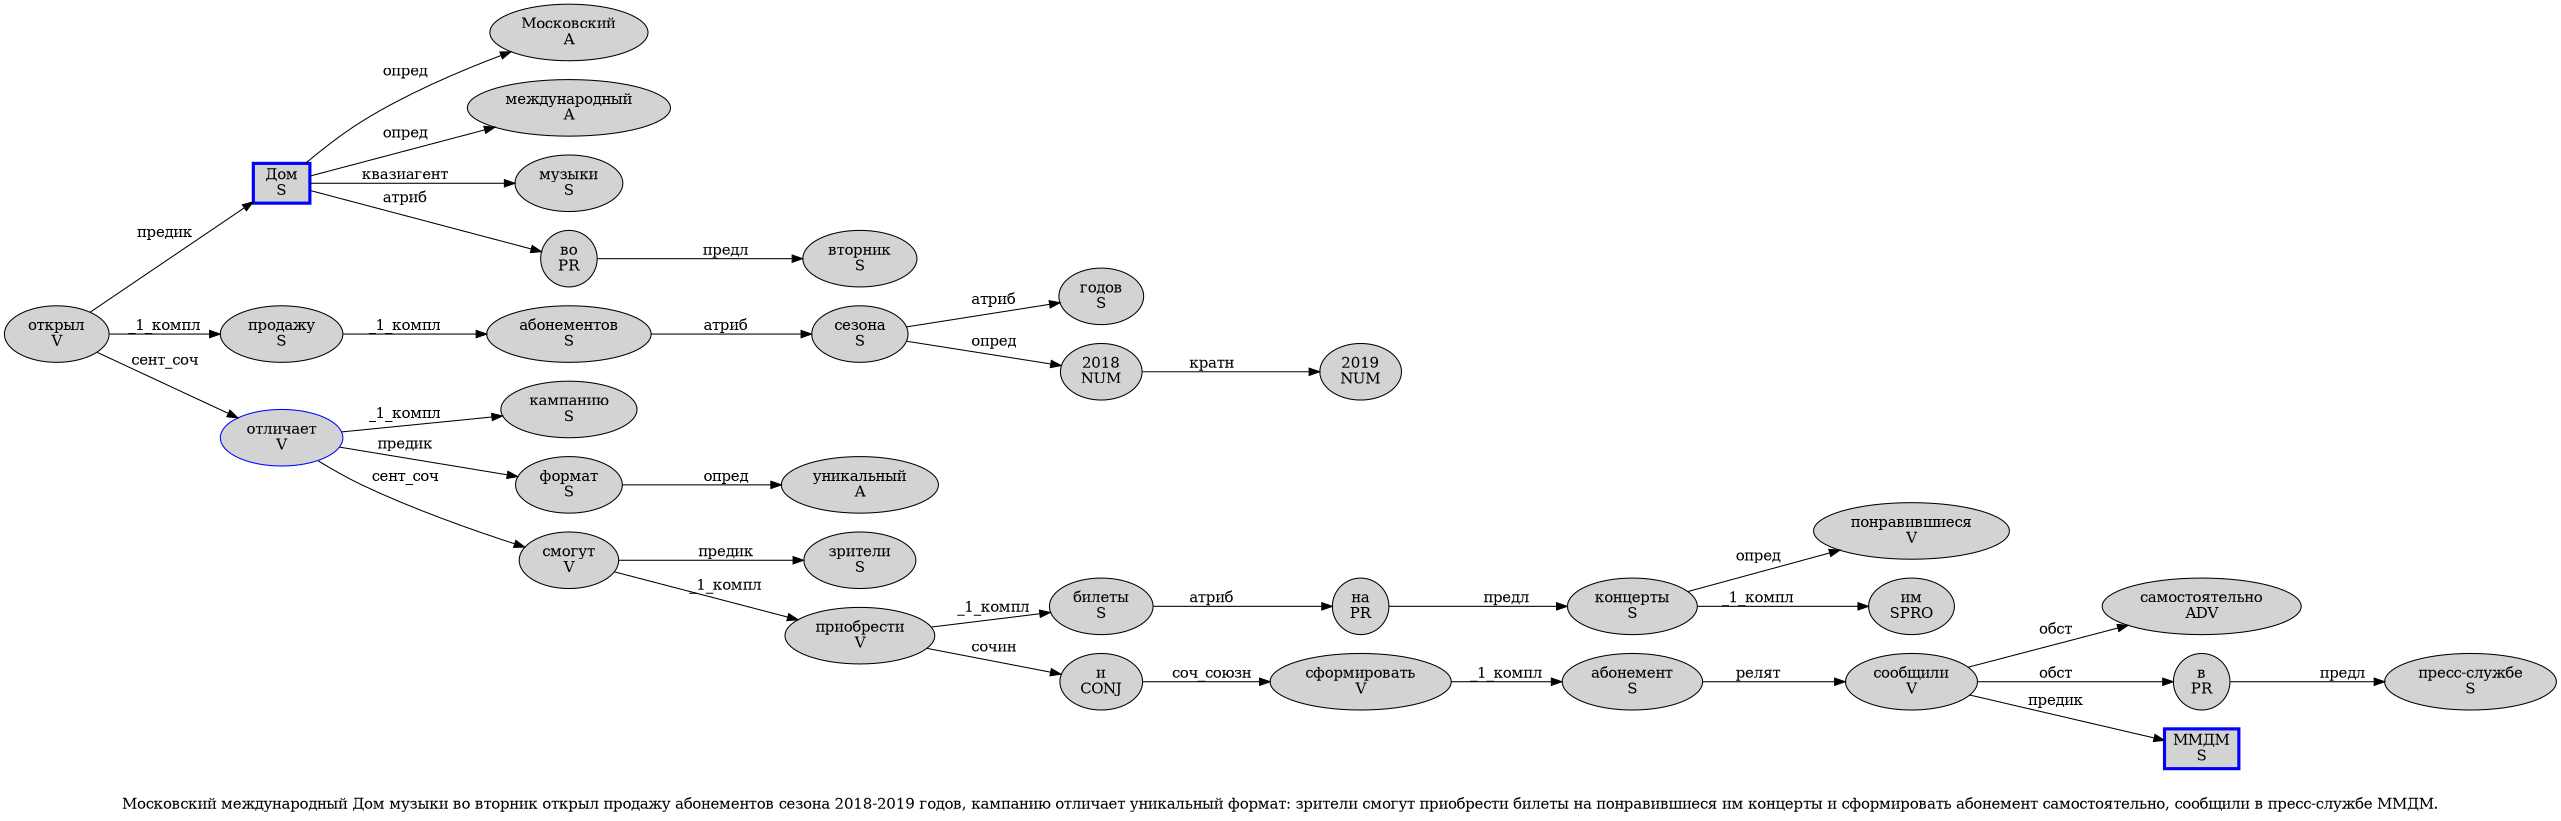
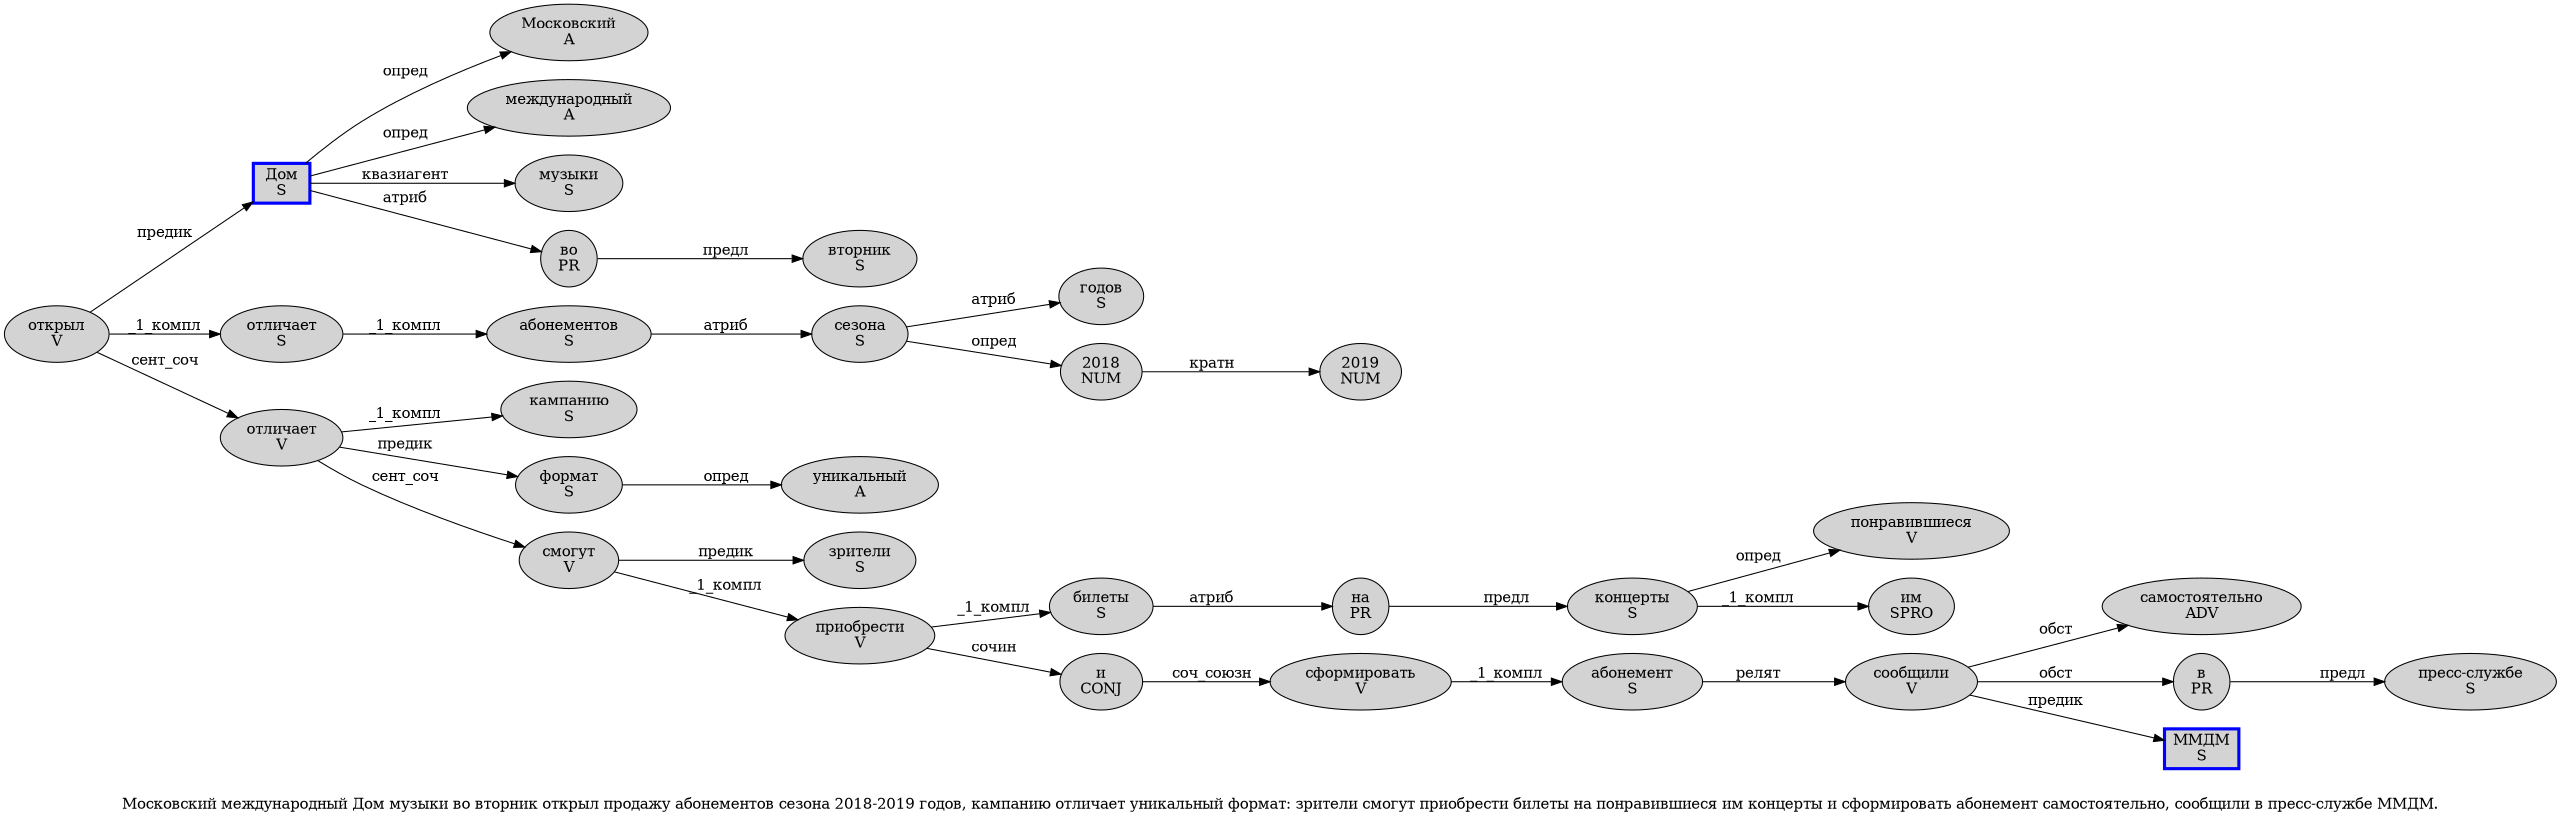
node "продажу S": label "продажу S" -> "отличает S"
node "отличает V": color blue -> black
